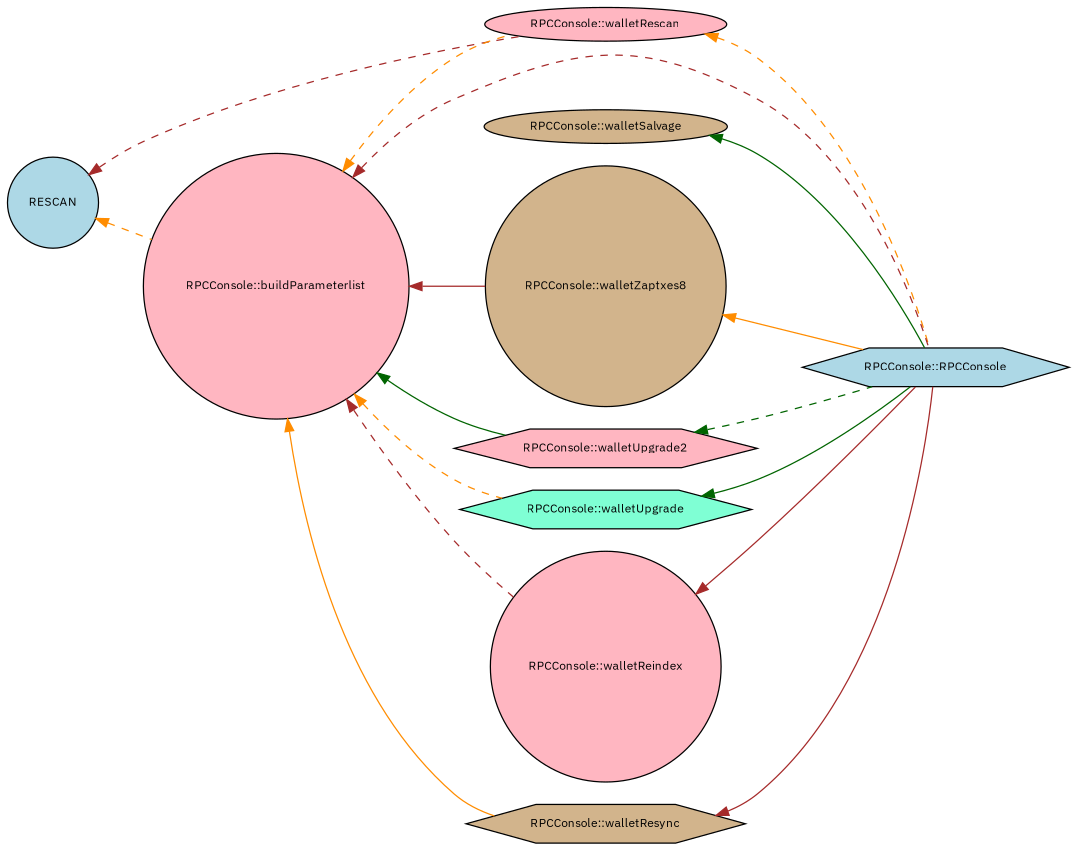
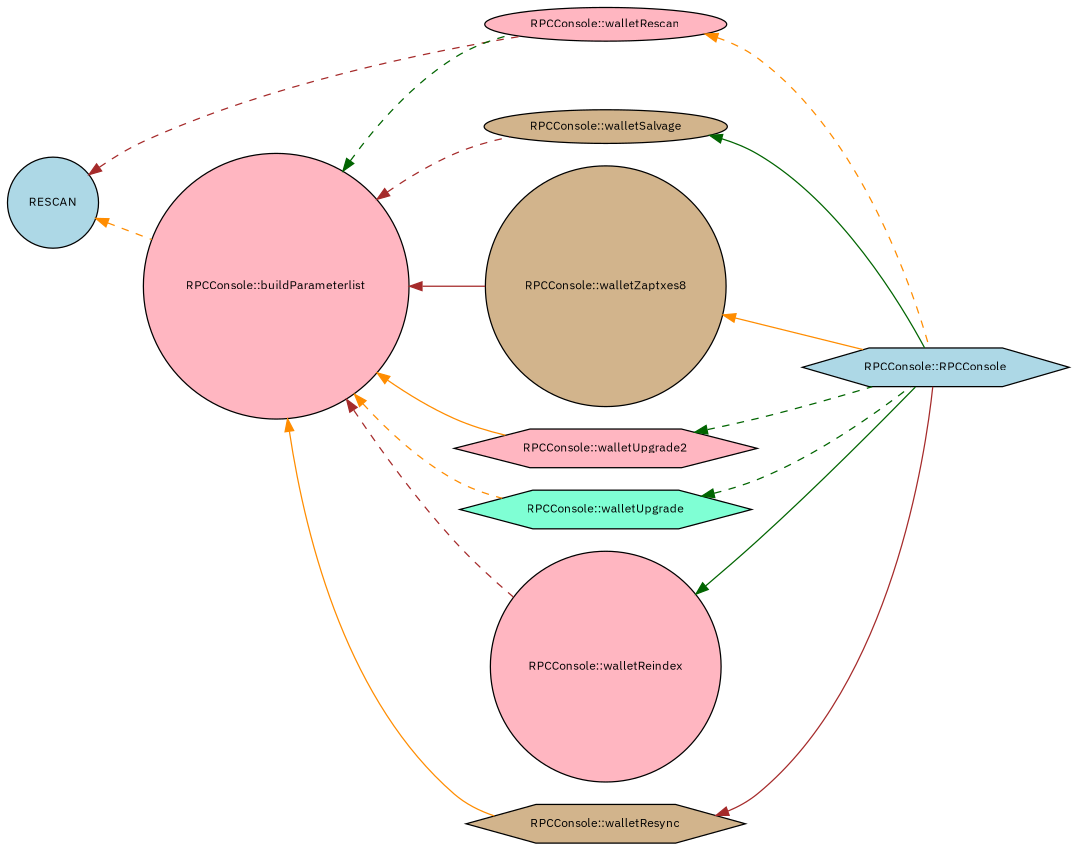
edge "RPCConsole::RPCConsole" -> "RPCConsole::buildParameterlist": now "RPCConsole::walletSalvage" -> "RPCConsole::buildParameterlist"
edge "RPCConsole::walletRescan" -> "RPCConsole::buildParameterlist": color darkorange -> darkgreen
edge "RPCConsole::walletUpgrade2" -> "RPCConsole::buildParameterlist": color darkgreen -> darkorange
edge "RPCConsole::RPCConsole" -> "RPCConsole::walletUpgrade": style solid -> dashed
edge "RPCConsole::RPCConsole" -> "RPCConsole::walletReindex": color brown -> darkgreen
